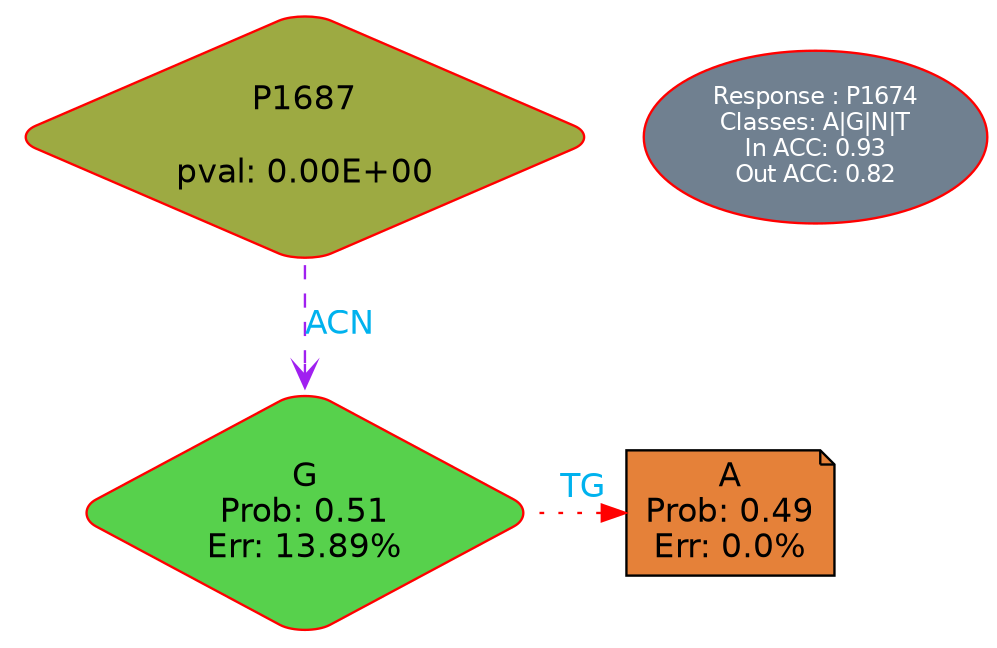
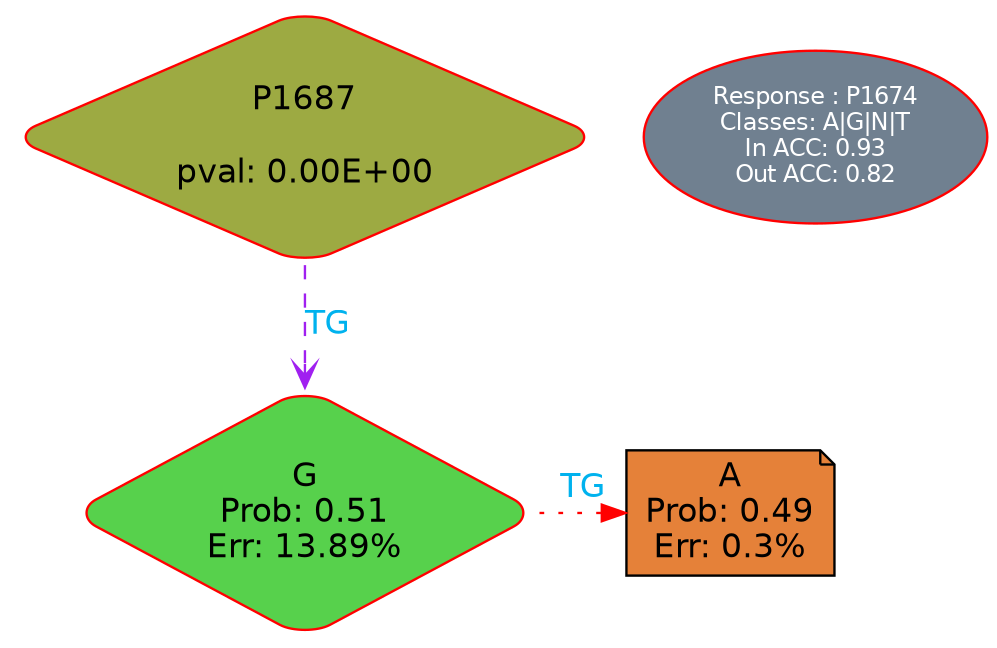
edge "P1687 pval: 0.00E+00" -> "G Prob: 0.51 Err: 13.89%": label "ACN" -> "TG"
node "A Prob: 0.49 Err: 0.0%": label "A Prob: 0.49 Err: 0.0%" -> "A Prob: 0.49 Err: 0.3%"
